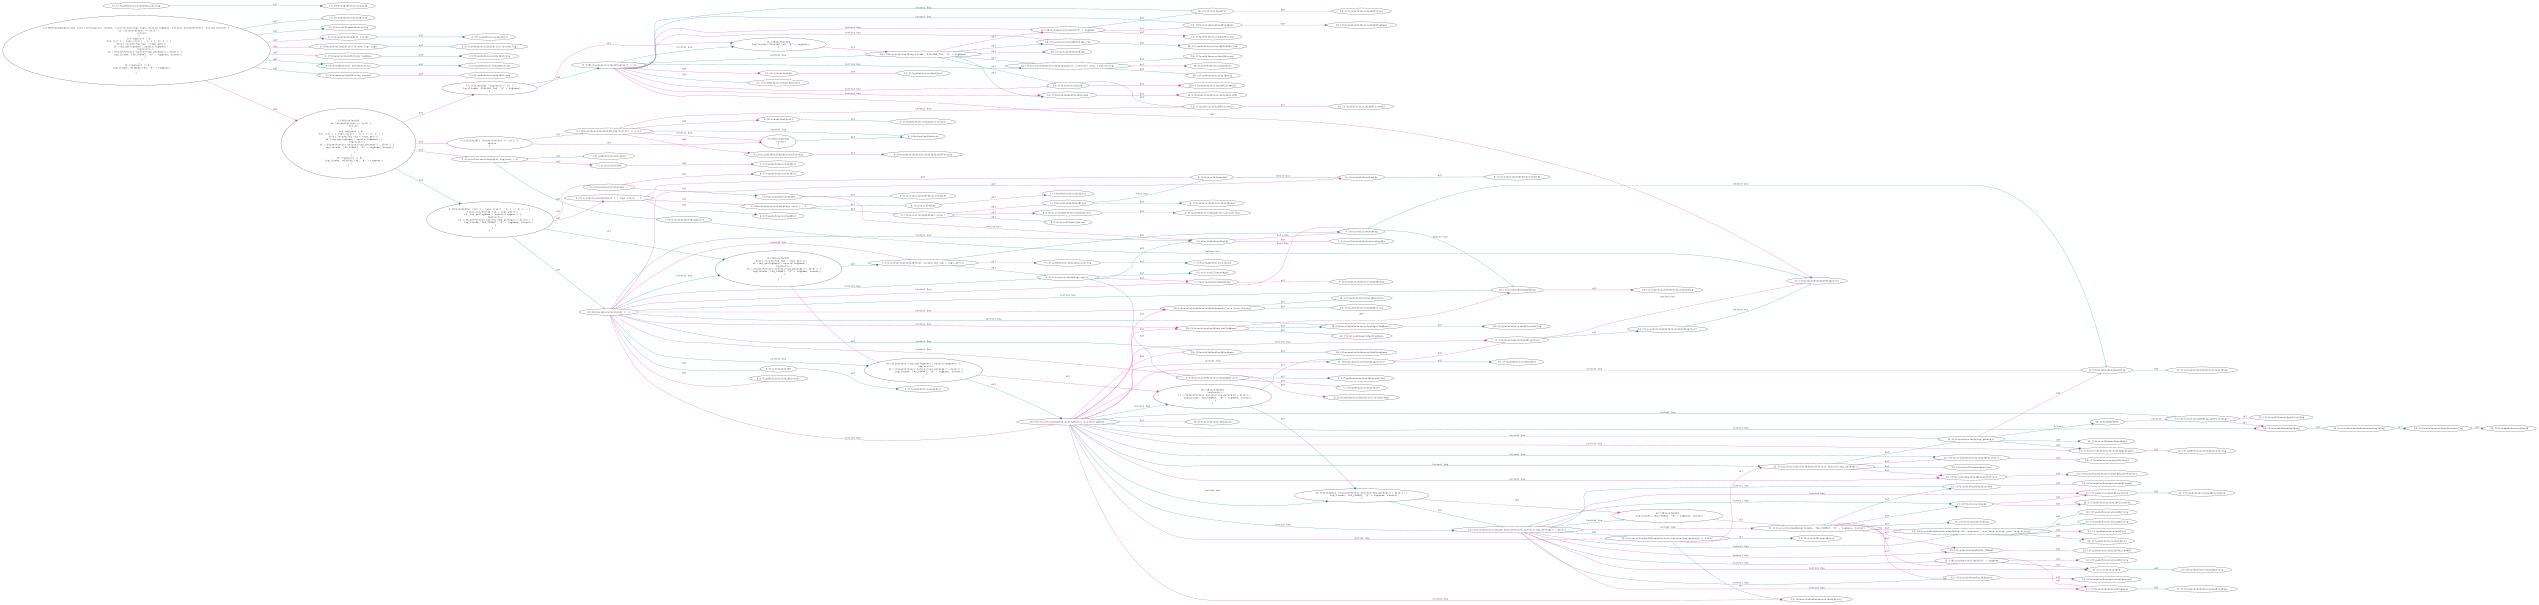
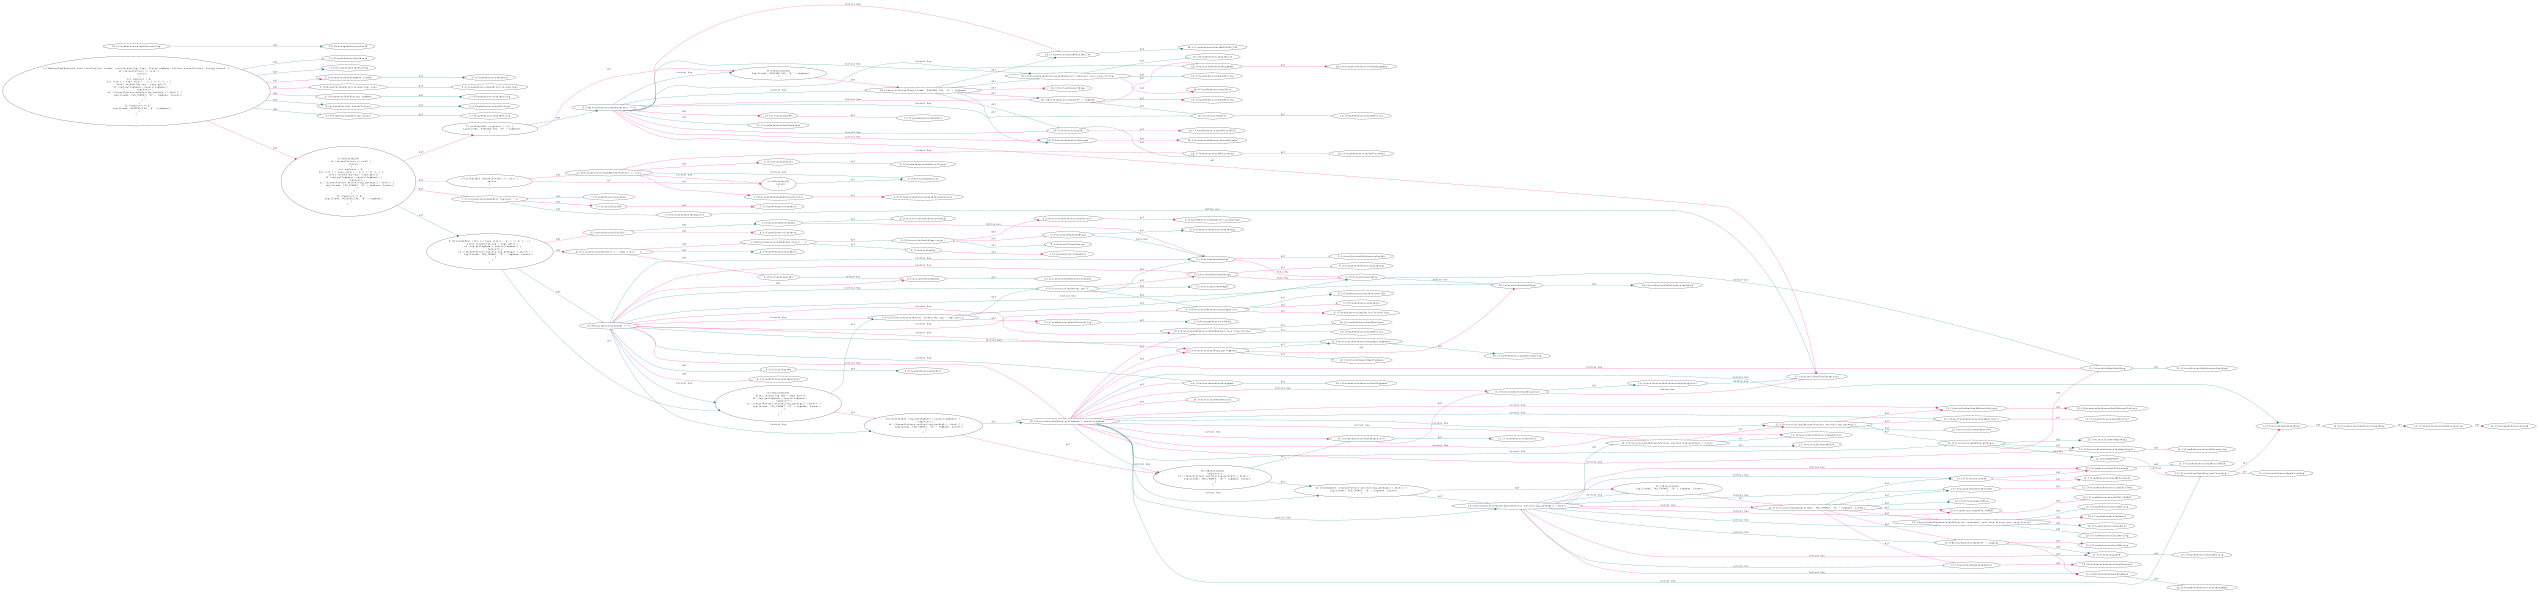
node "3:CtParameterImpl@int lineNo": label "3:CtParameterImpl@int lineNo" -> "3:CtParameterImpl@tagName lineNo"
edge "8:CtVariableReadImpl@tags" -> "8:CtVirtualElement@i": now "8:CtVariableReadImpl@tags" -> "9:CtVariableReadImpl@i"
edge "10:CtVariableReadImpl@tag" -> "10:CtLocalVariableReferenceImpl@tag": color deeppink -> teal
edge "10:CtInvocationImpl@tag.getTagName().equals(tagName)" -> "12:CtExecutableReferenceImpl@matcher()": arrowhead box -> odot
node "12:CtLocalVariableImpl@formatPattern.matcher(tag.getArg1())": label "12:CtLocalVariableImpl@formatPattern.matcher(tag.getArg1())" -> "12:CtInvocationImpl@formatPattern.matcher(tag.getArg1())"
